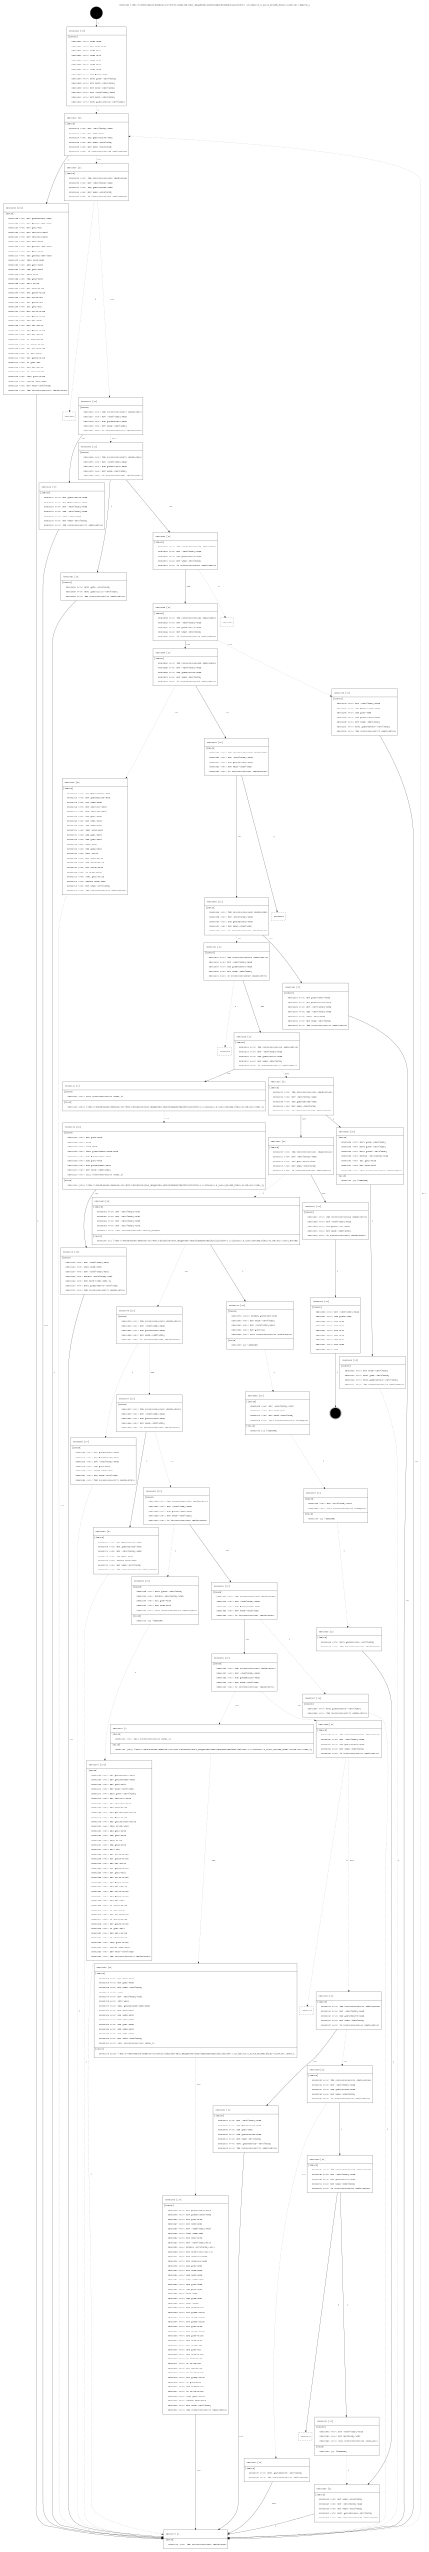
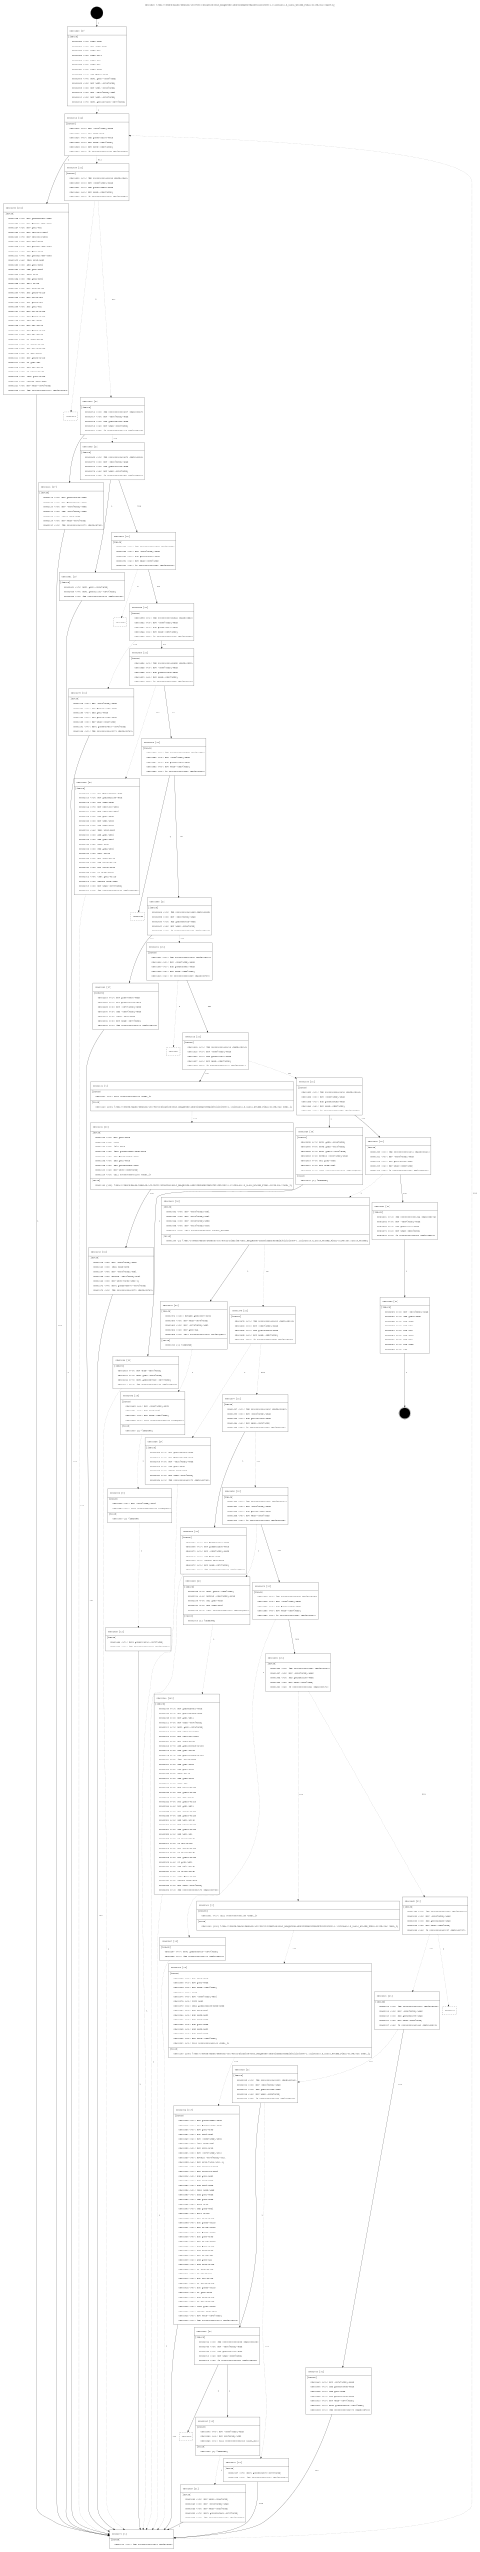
edge "0x4024a8 [12]" -> "0x4020a9 [21]": now "0x4024a8 [12]" -> "0x402573 [5]"
